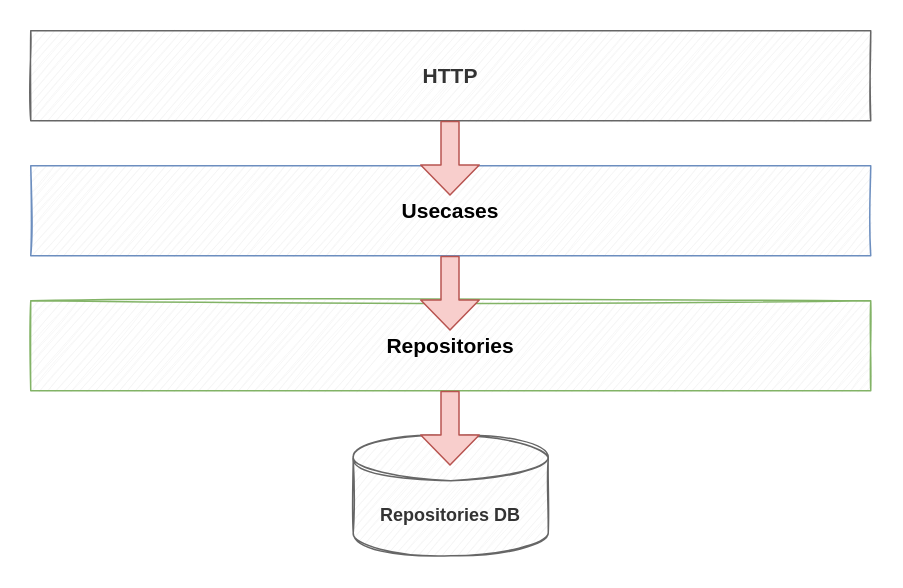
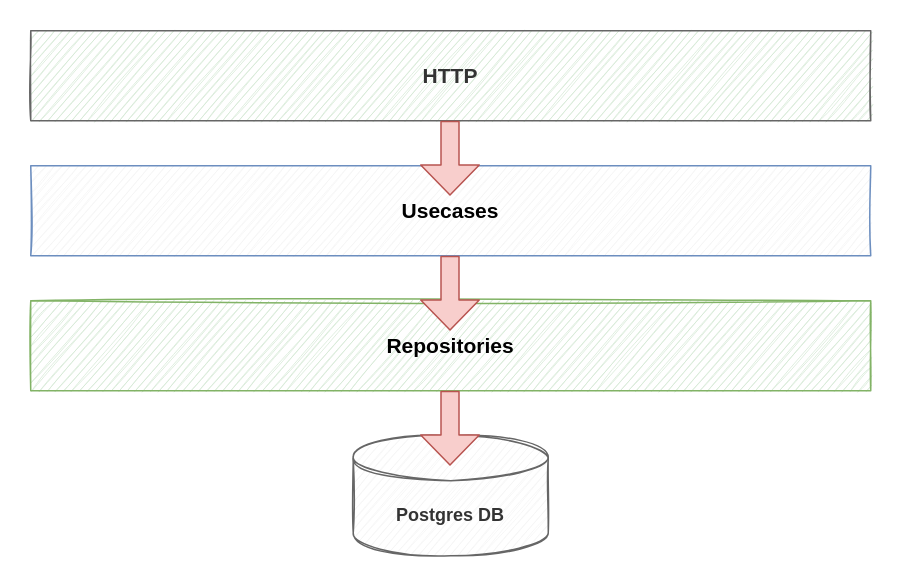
node "HTTP": fillcolor #f5f5f5 -> #d5e8d4
node "Repositories": fillcolor #f5f5f5 -> #d5e8d4
node "Repositories DB": label "Repositories DB" -> "Postgres DB"
